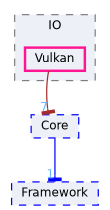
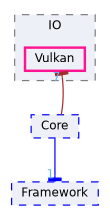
edge "Vulkan" -> "Core": reversed
